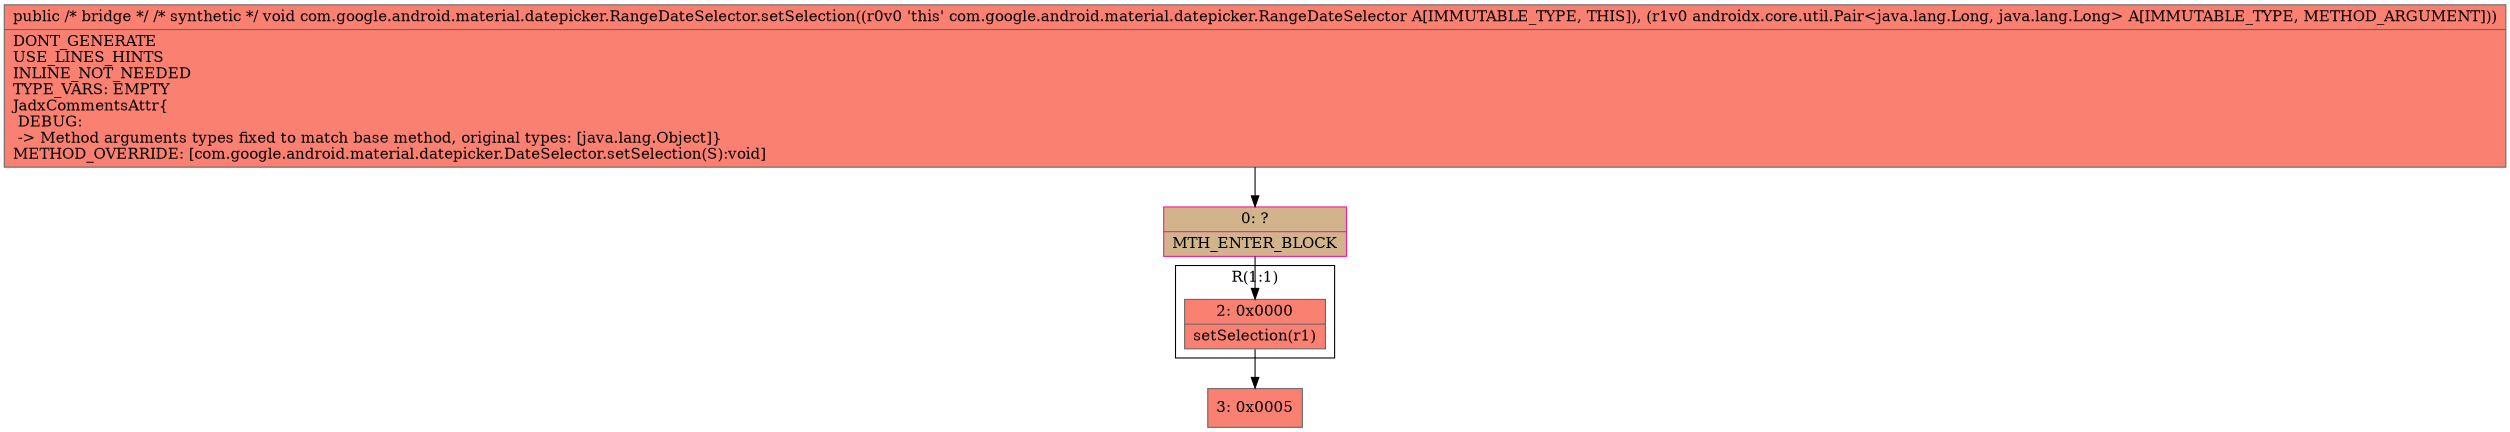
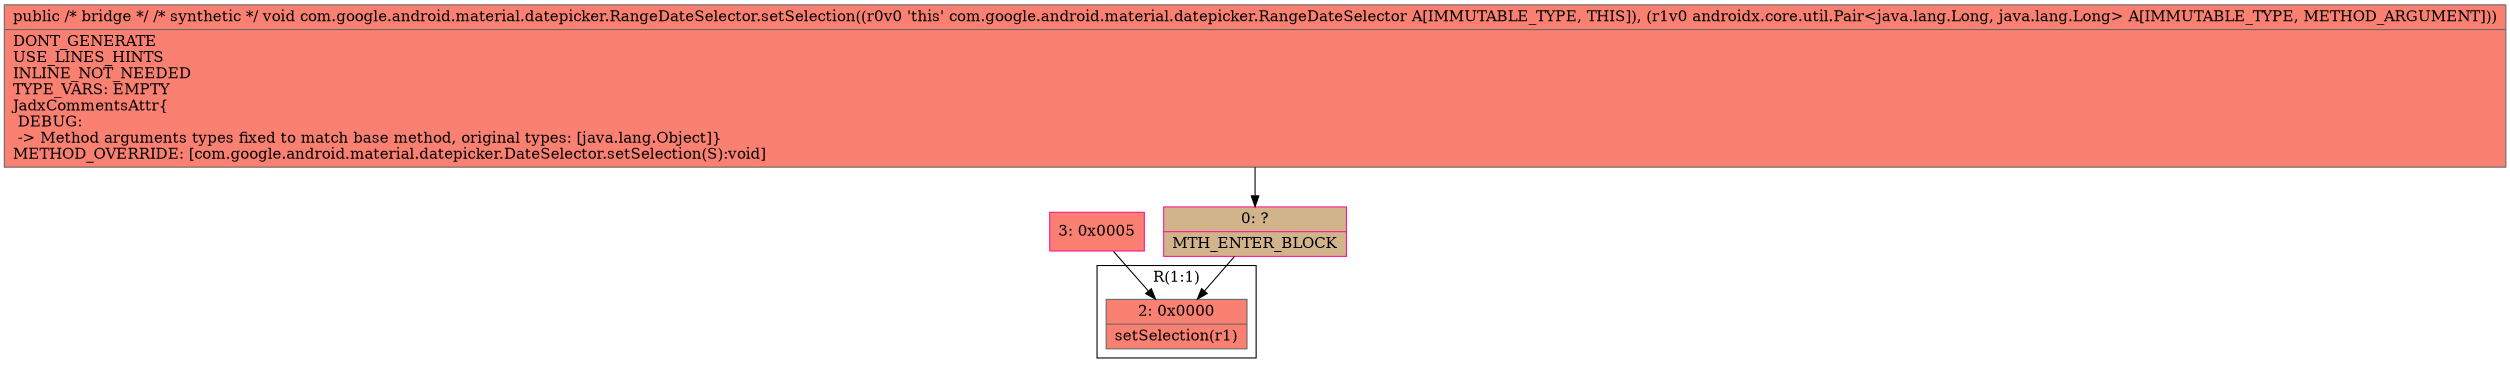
edge "2: 0x0000" -> "3: 0x0005": reversed
node "3: 0x0005": color gray40 -> deeppink
